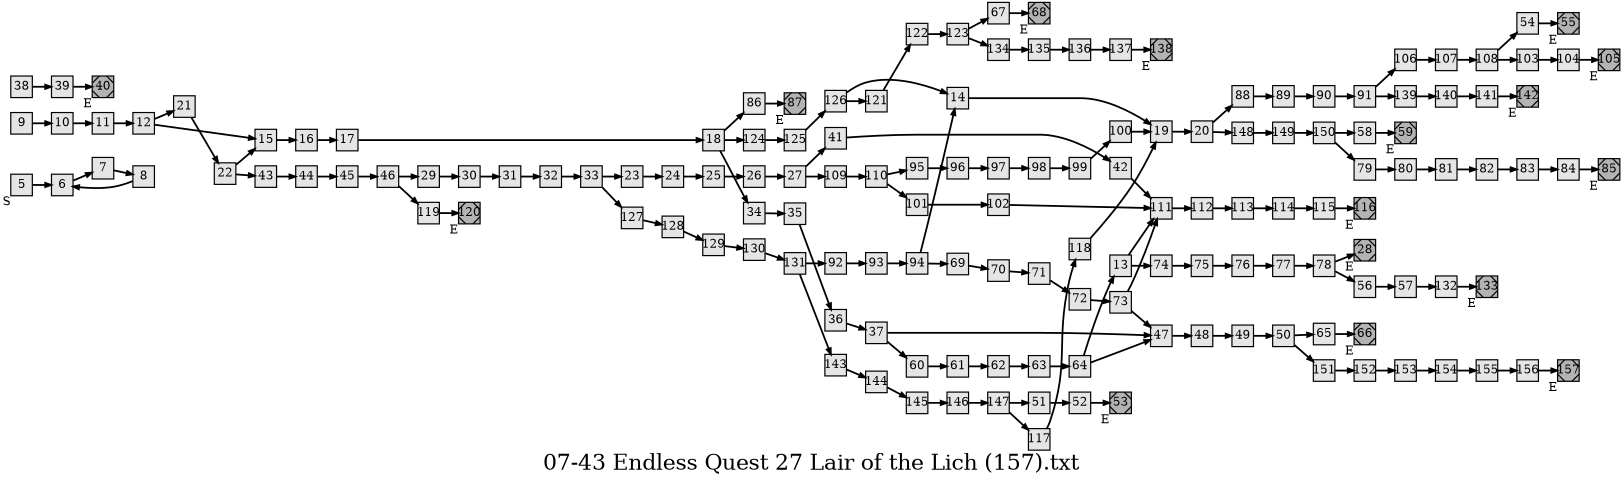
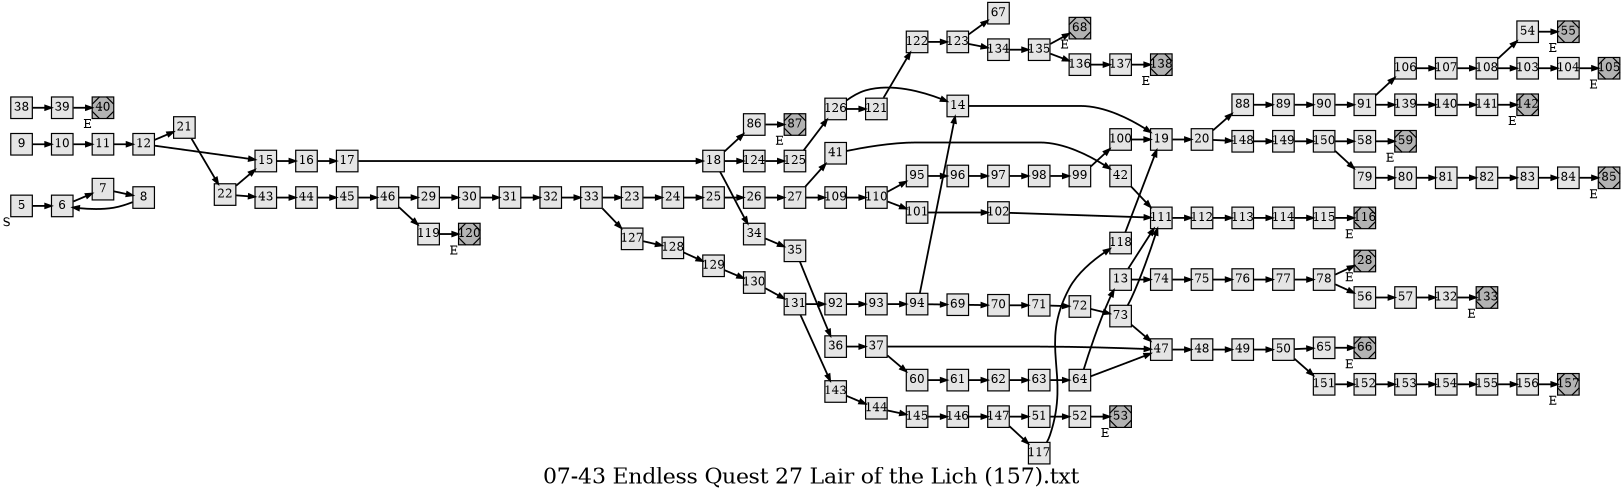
edge "67" -> "68 E": now "135" -> "68 E"
